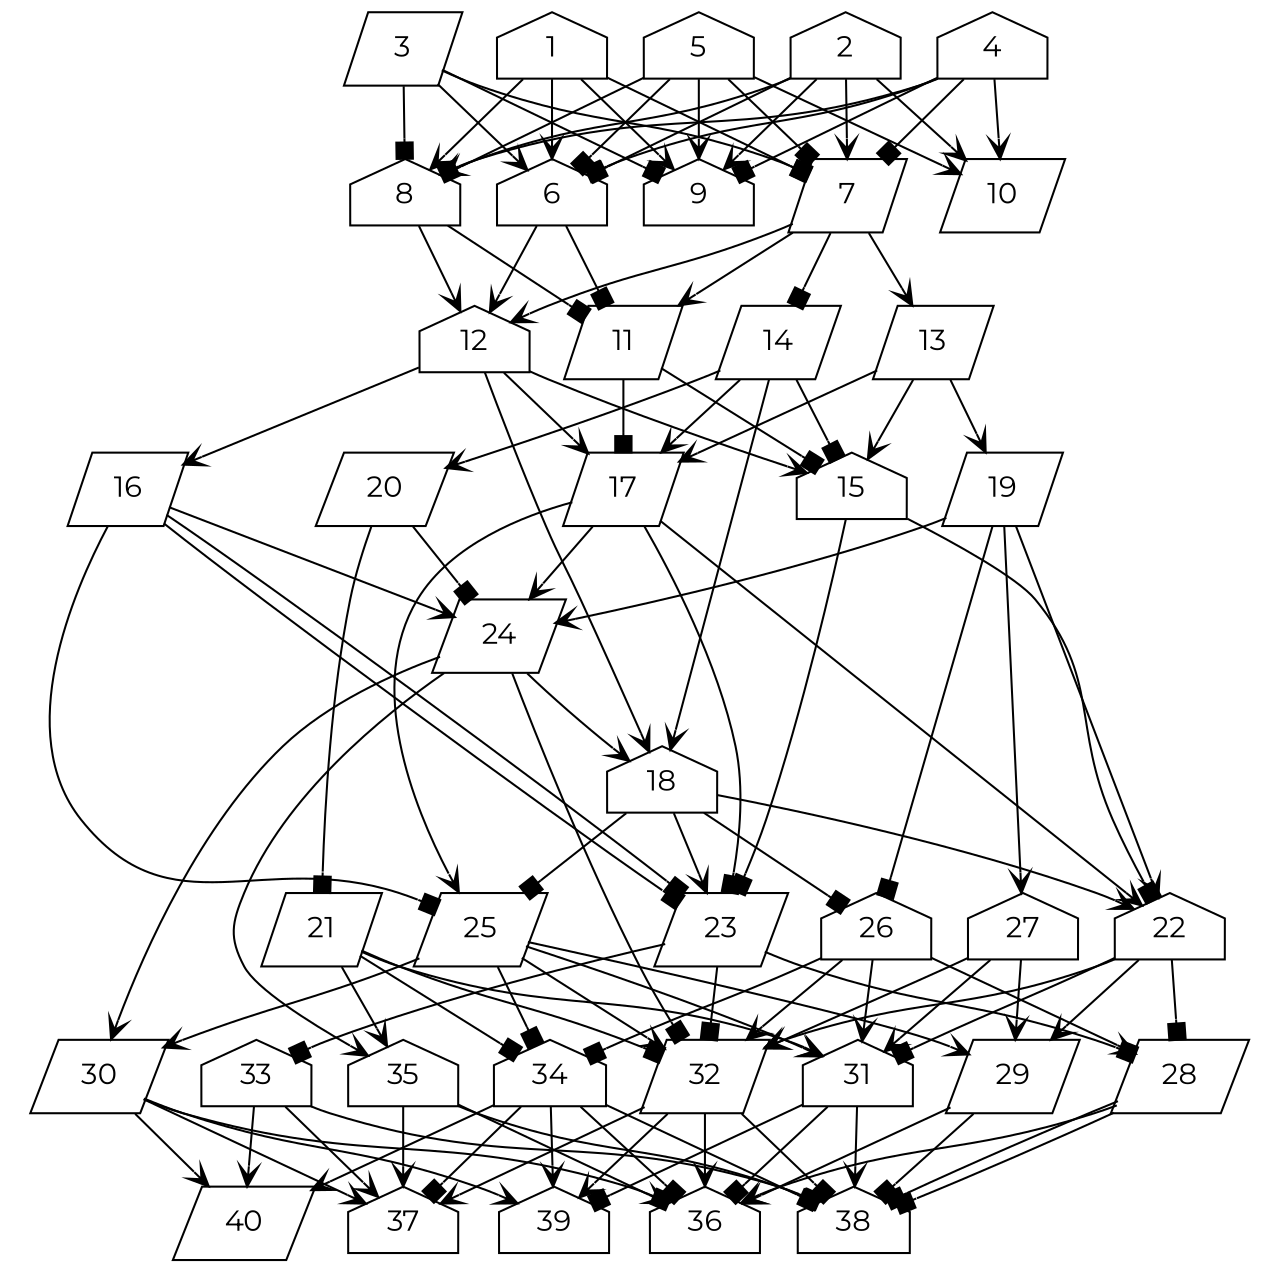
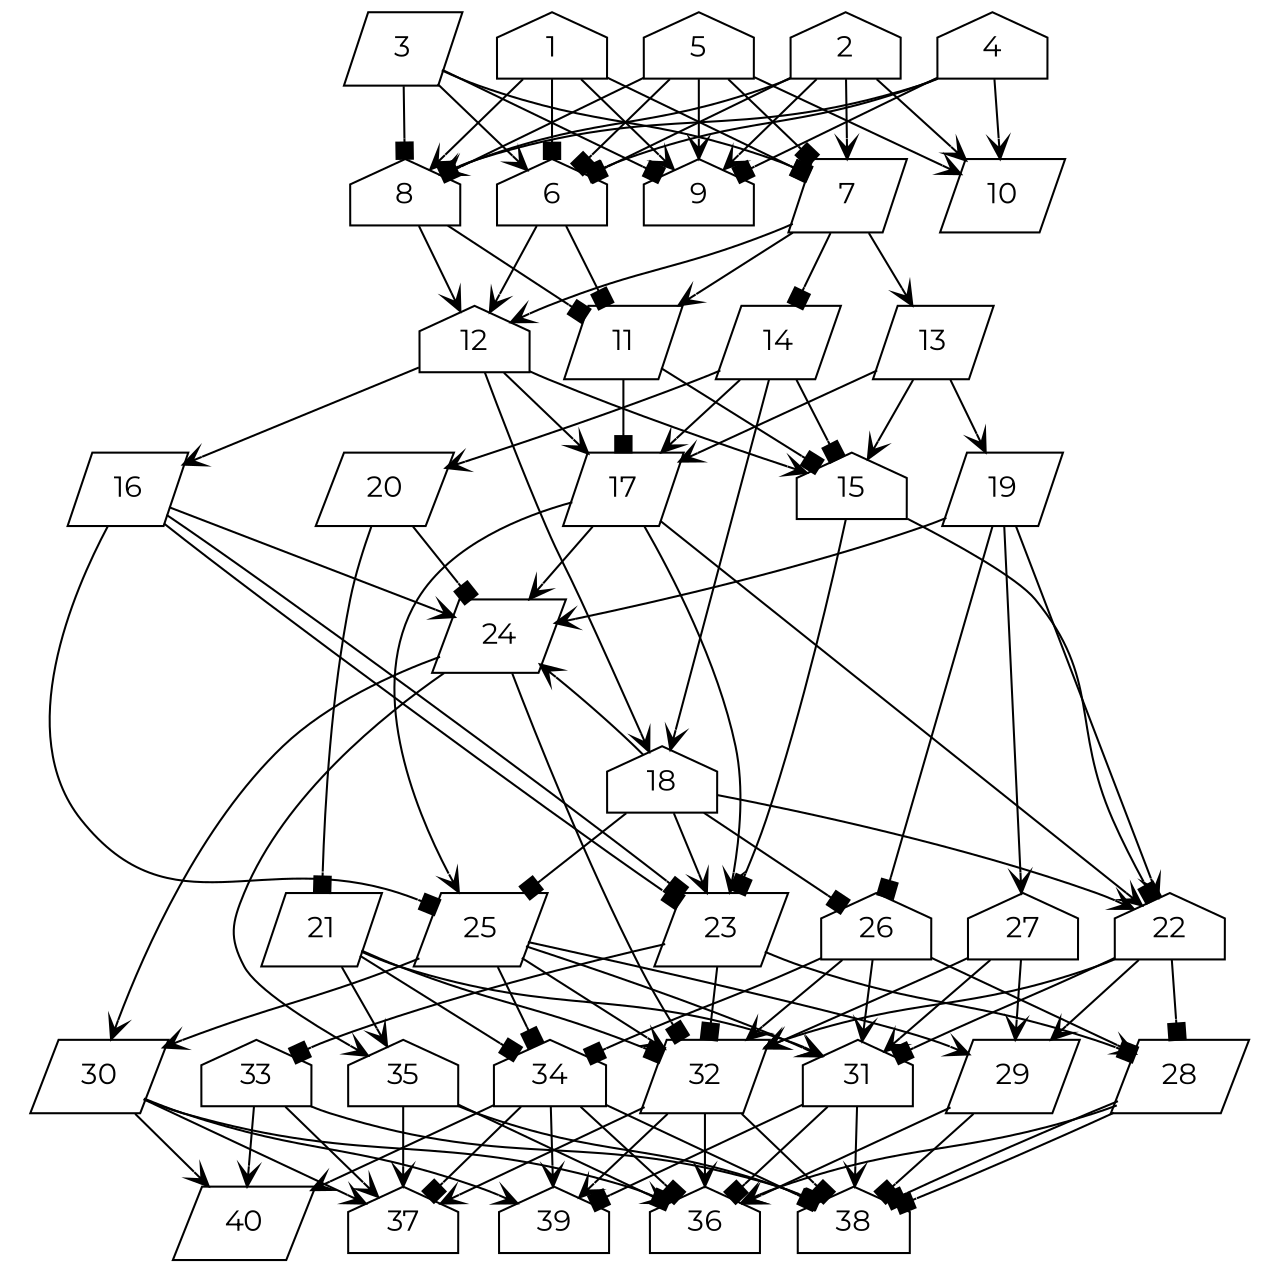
edge "1" -> "6": arrowhead vee -> box
edge "4" -> "7": removed
edge "17" -> "23": arrowhead box -> vee
edge "24" -> "18": reversed
